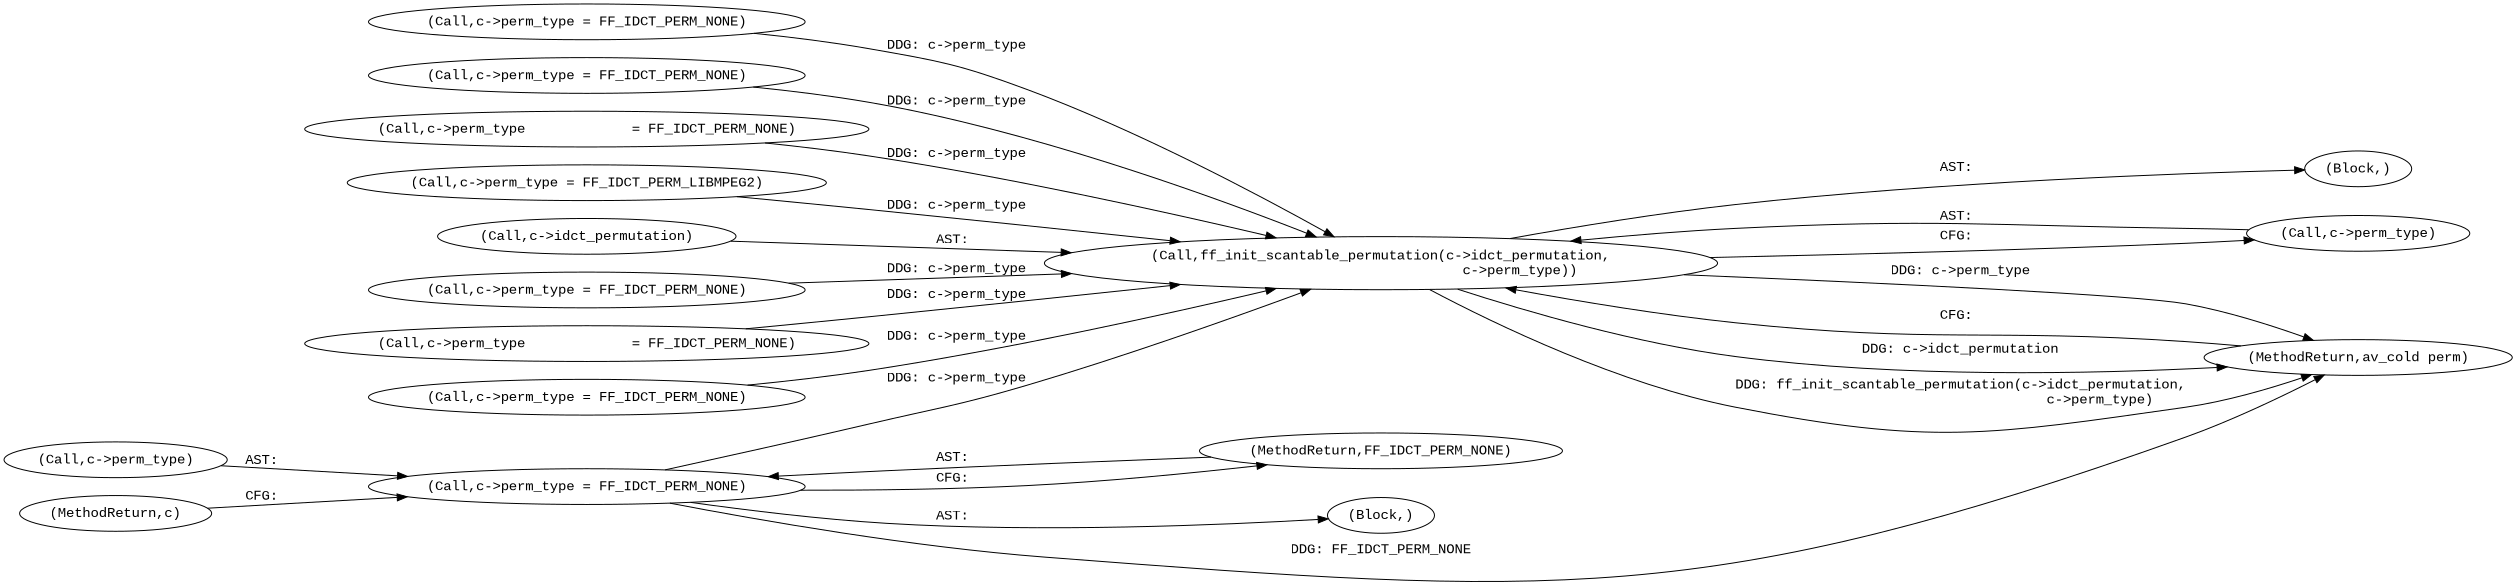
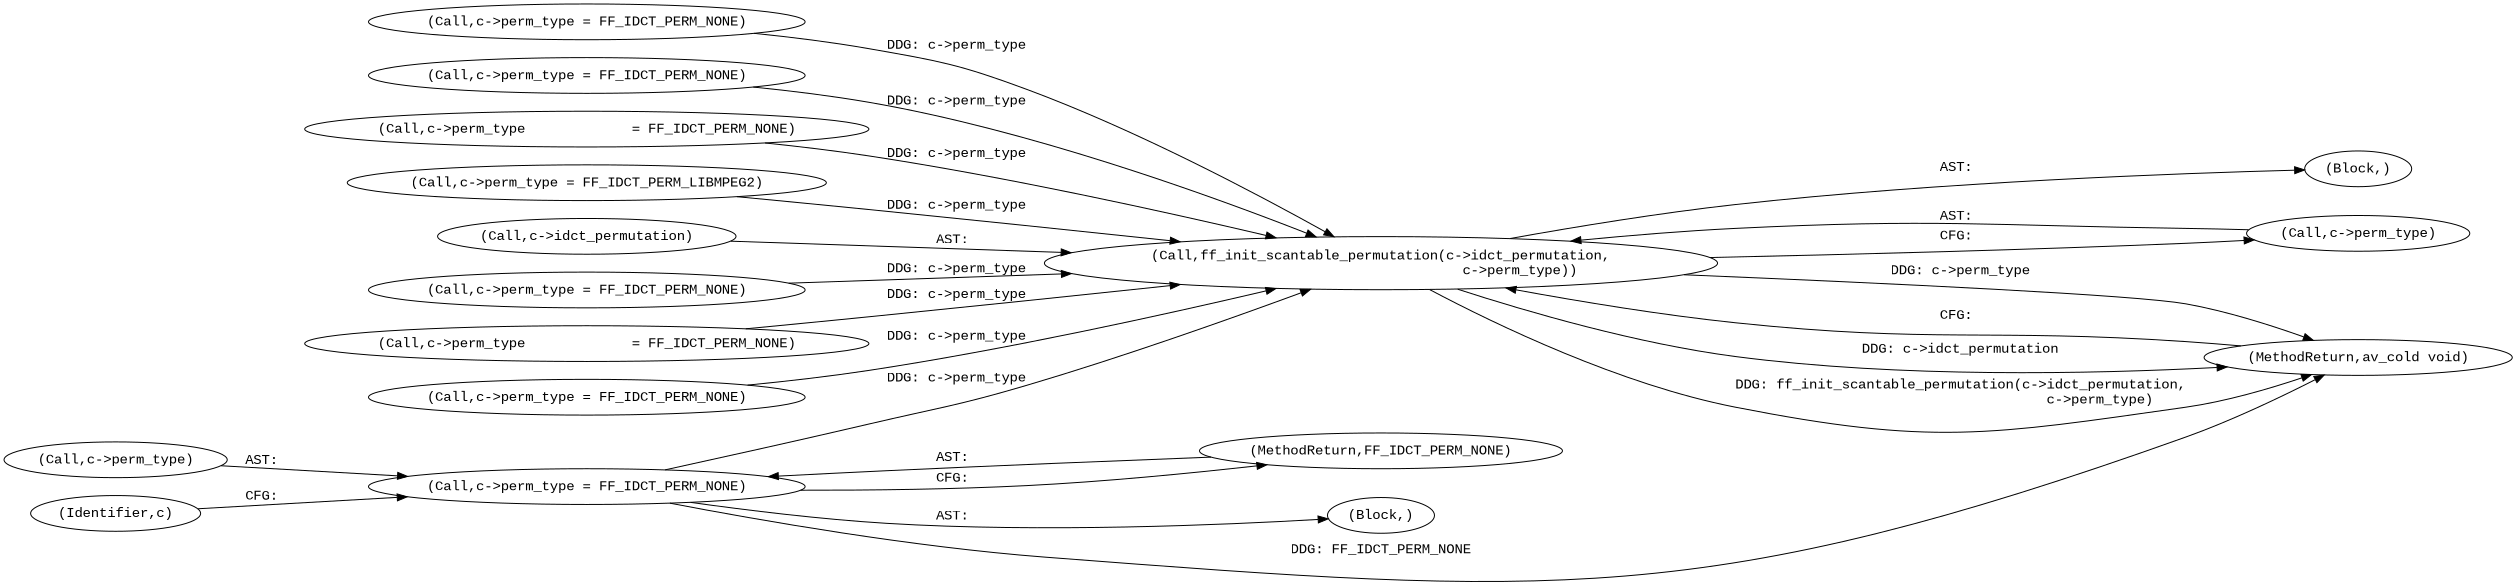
node "(MethodReturn,av_cold perm)": label "(MethodReturn,av_cold perm)" -> "(MethodReturn,av_cold void)"
node "(MethodReturn,c)": label "(MethodReturn,c)" -> "(Identifier,c)"
